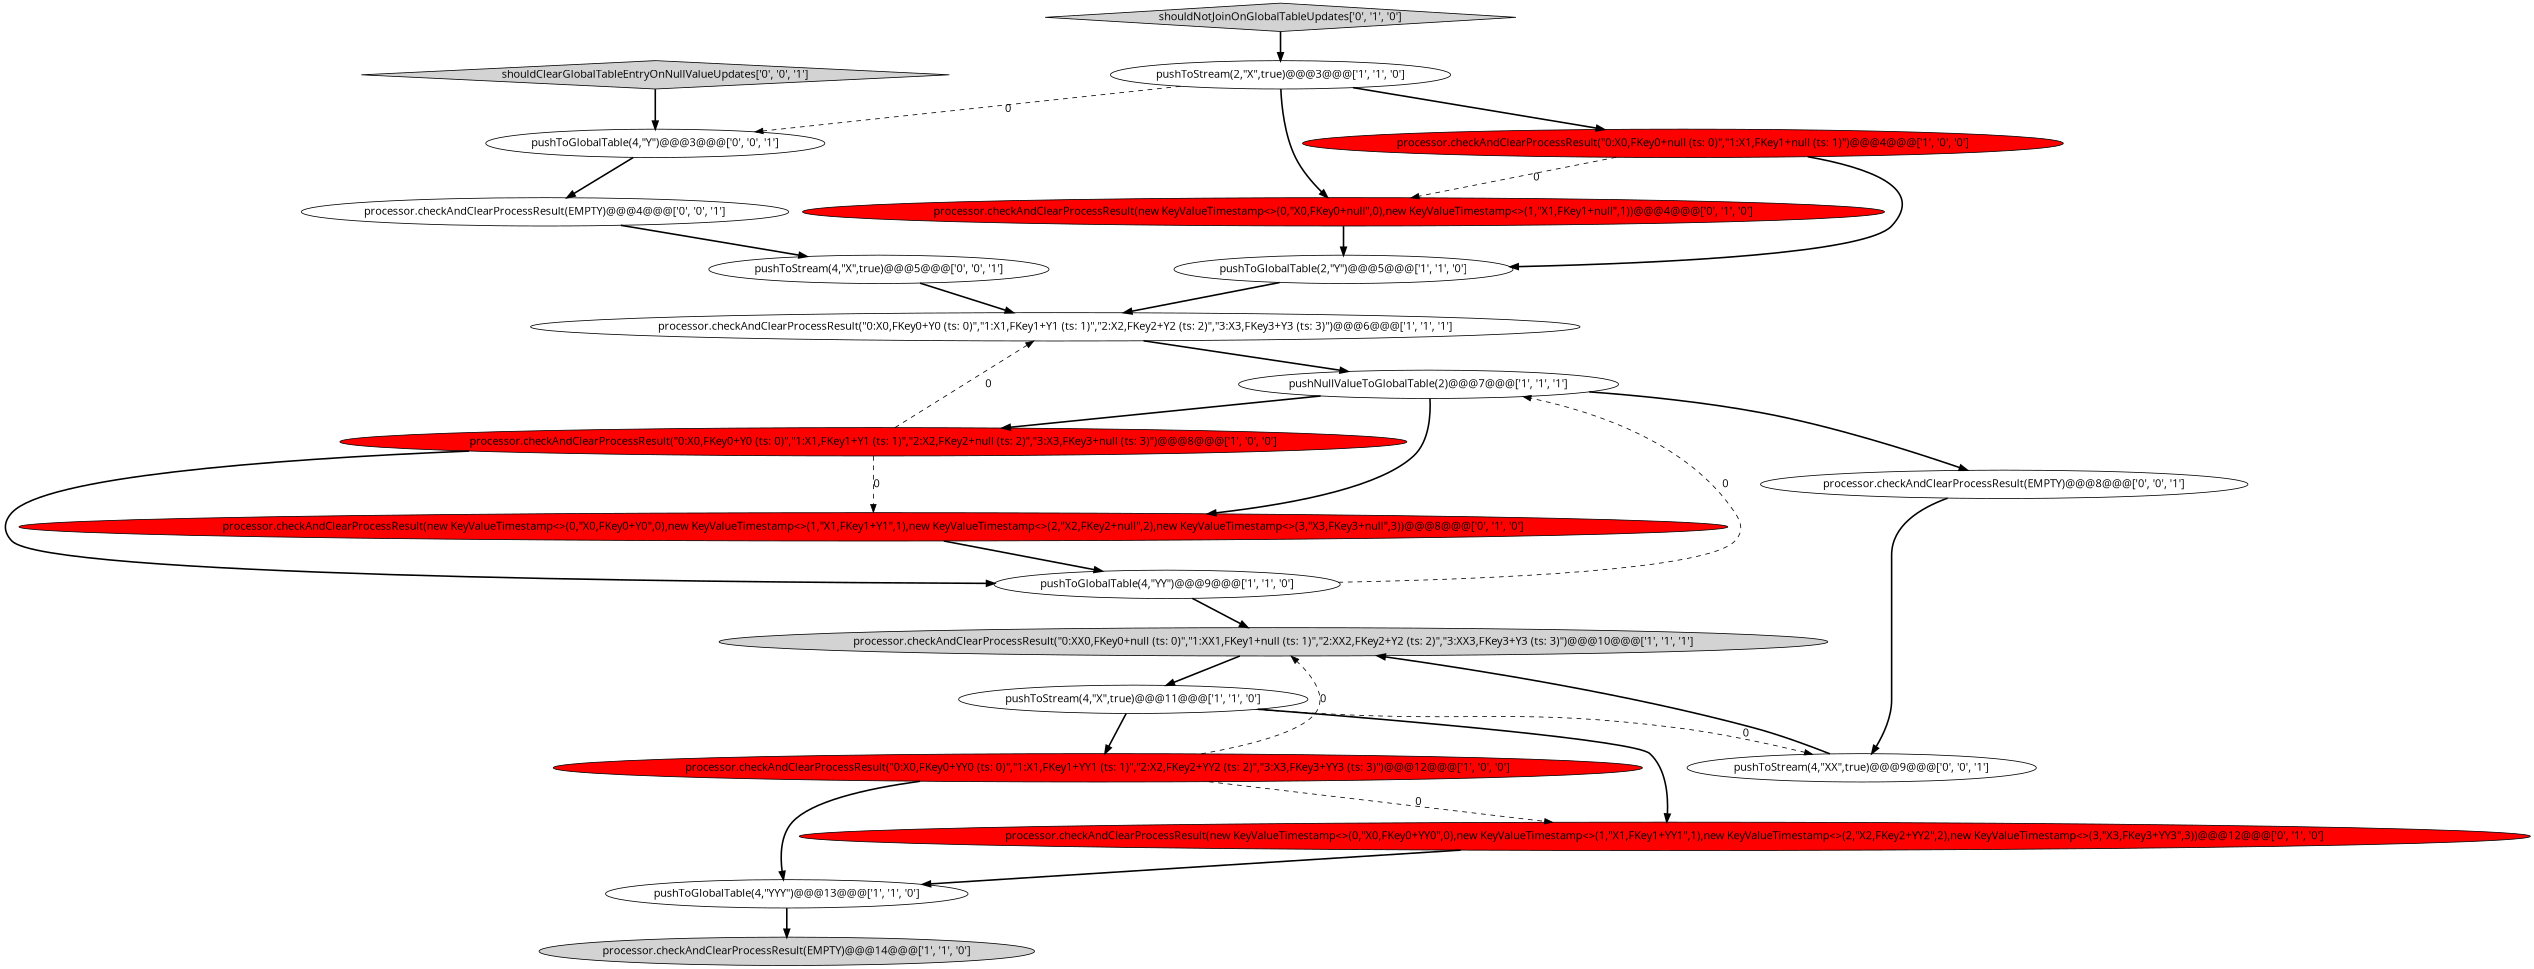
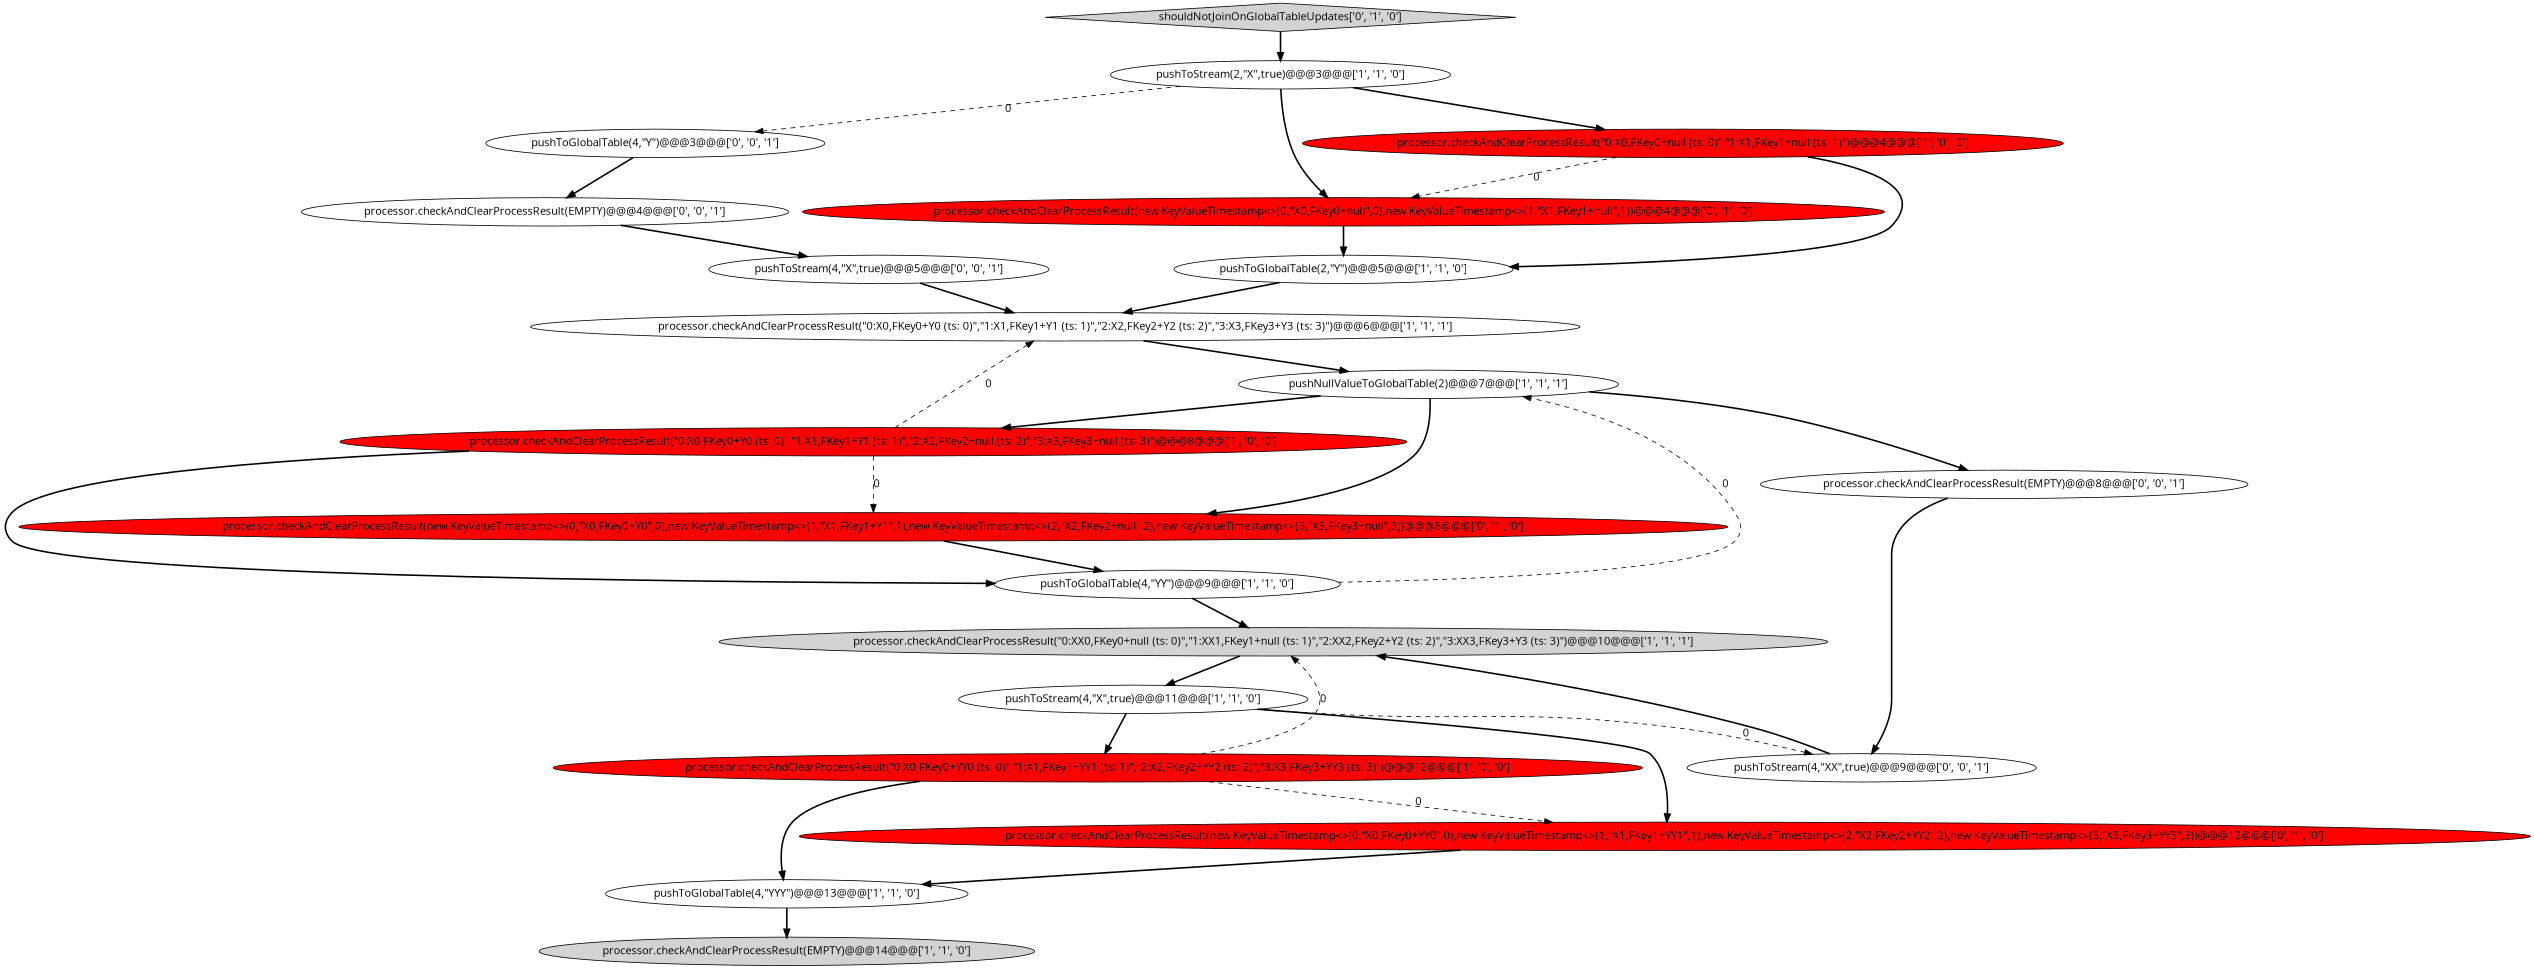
node "shouldClearGlobalTableEntryOnNullValueUpdates['0', '0', '1']": removed
